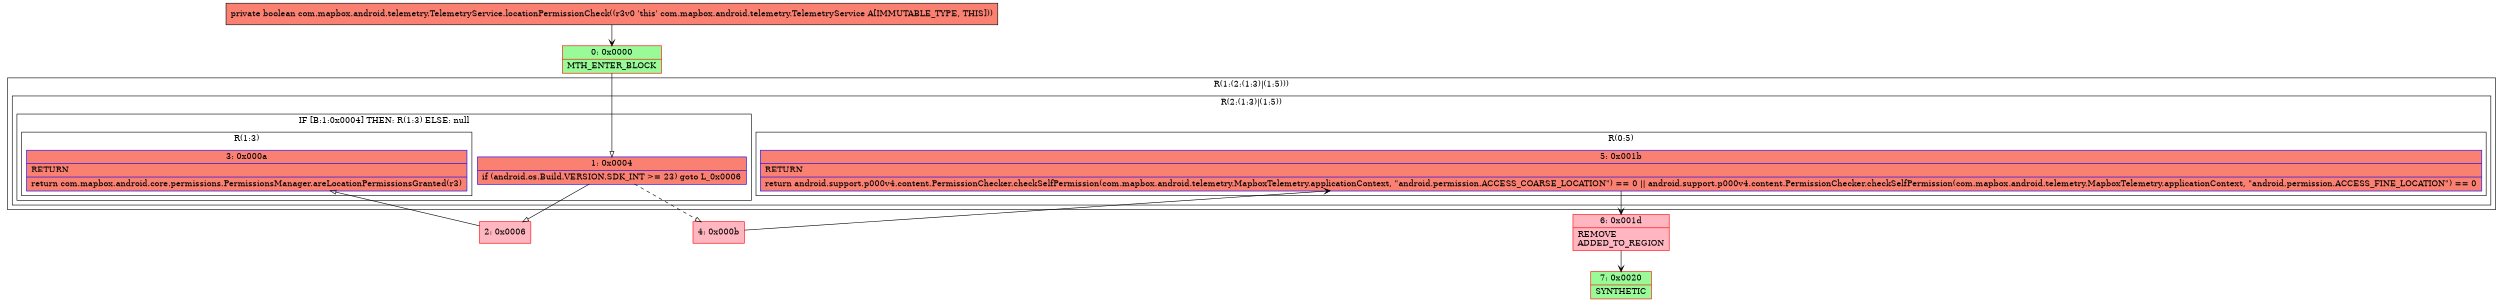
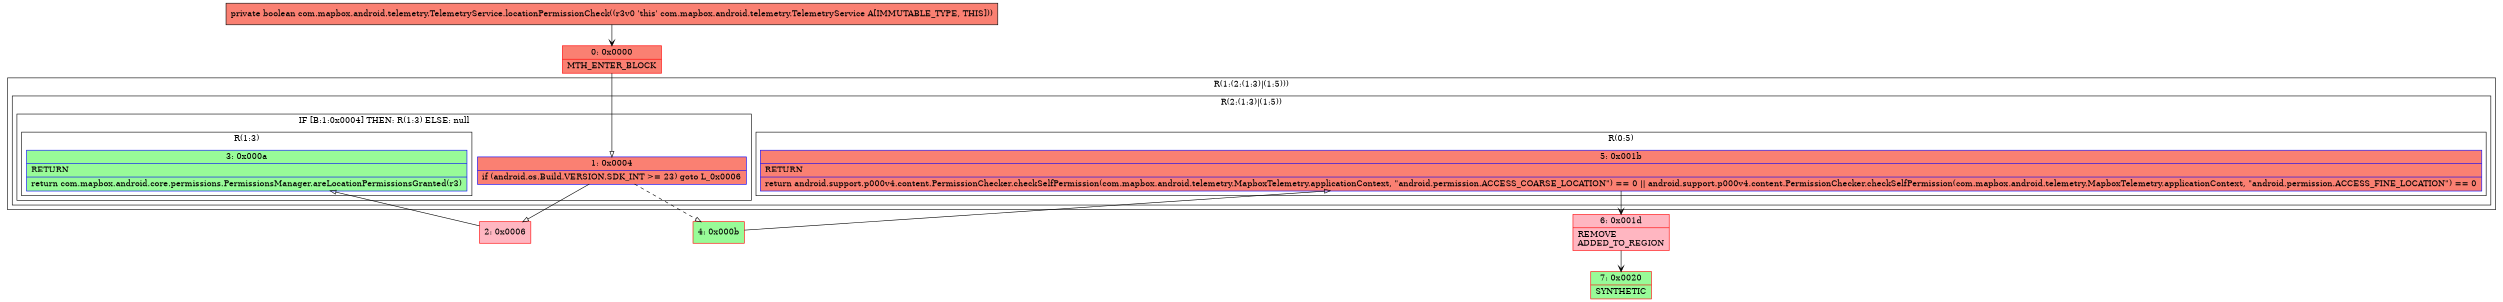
node "0: 0x0000": fillcolor palegreen -> salmon
node "3: 0x000a": fillcolor salmon -> palegreen
edge "4: 0x000b" -> "5: 0x001b": arrowhead vee -> onormal
node "4: 0x000b": fillcolor lightpink -> palegreen
